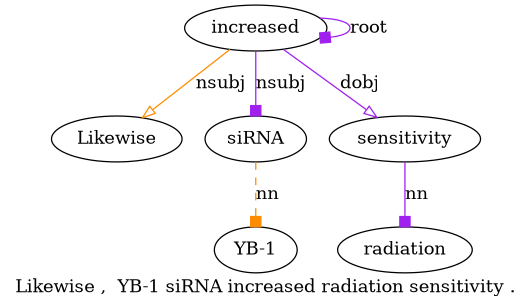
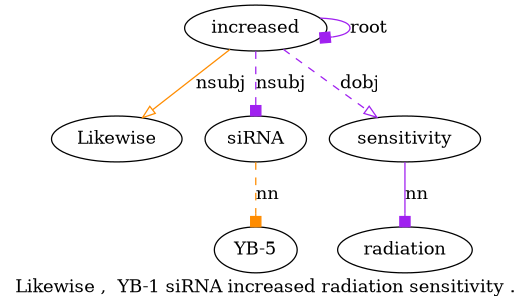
edge "increased" -> "siRNA": style solid -> dashed
edge "increased" -> "sensitivity": style solid -> dashed
node "YB-1": label "YB-1" -> "YB-5"
